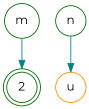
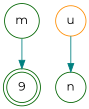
edge "n" -> "u": reversed
node "2": label "2" -> "9"
